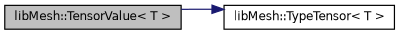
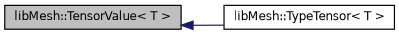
edge "libMesh::TensorValue< T >" -> "libMesh::TypeTensor< T >": reversed
